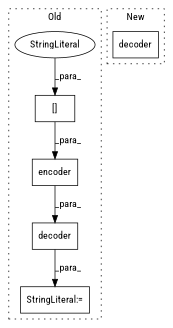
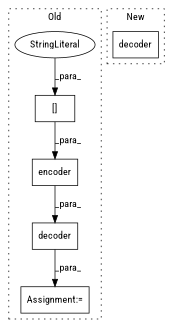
node "StringLiteral:=": label "StringLiteral:=" -> "Assignment:="
